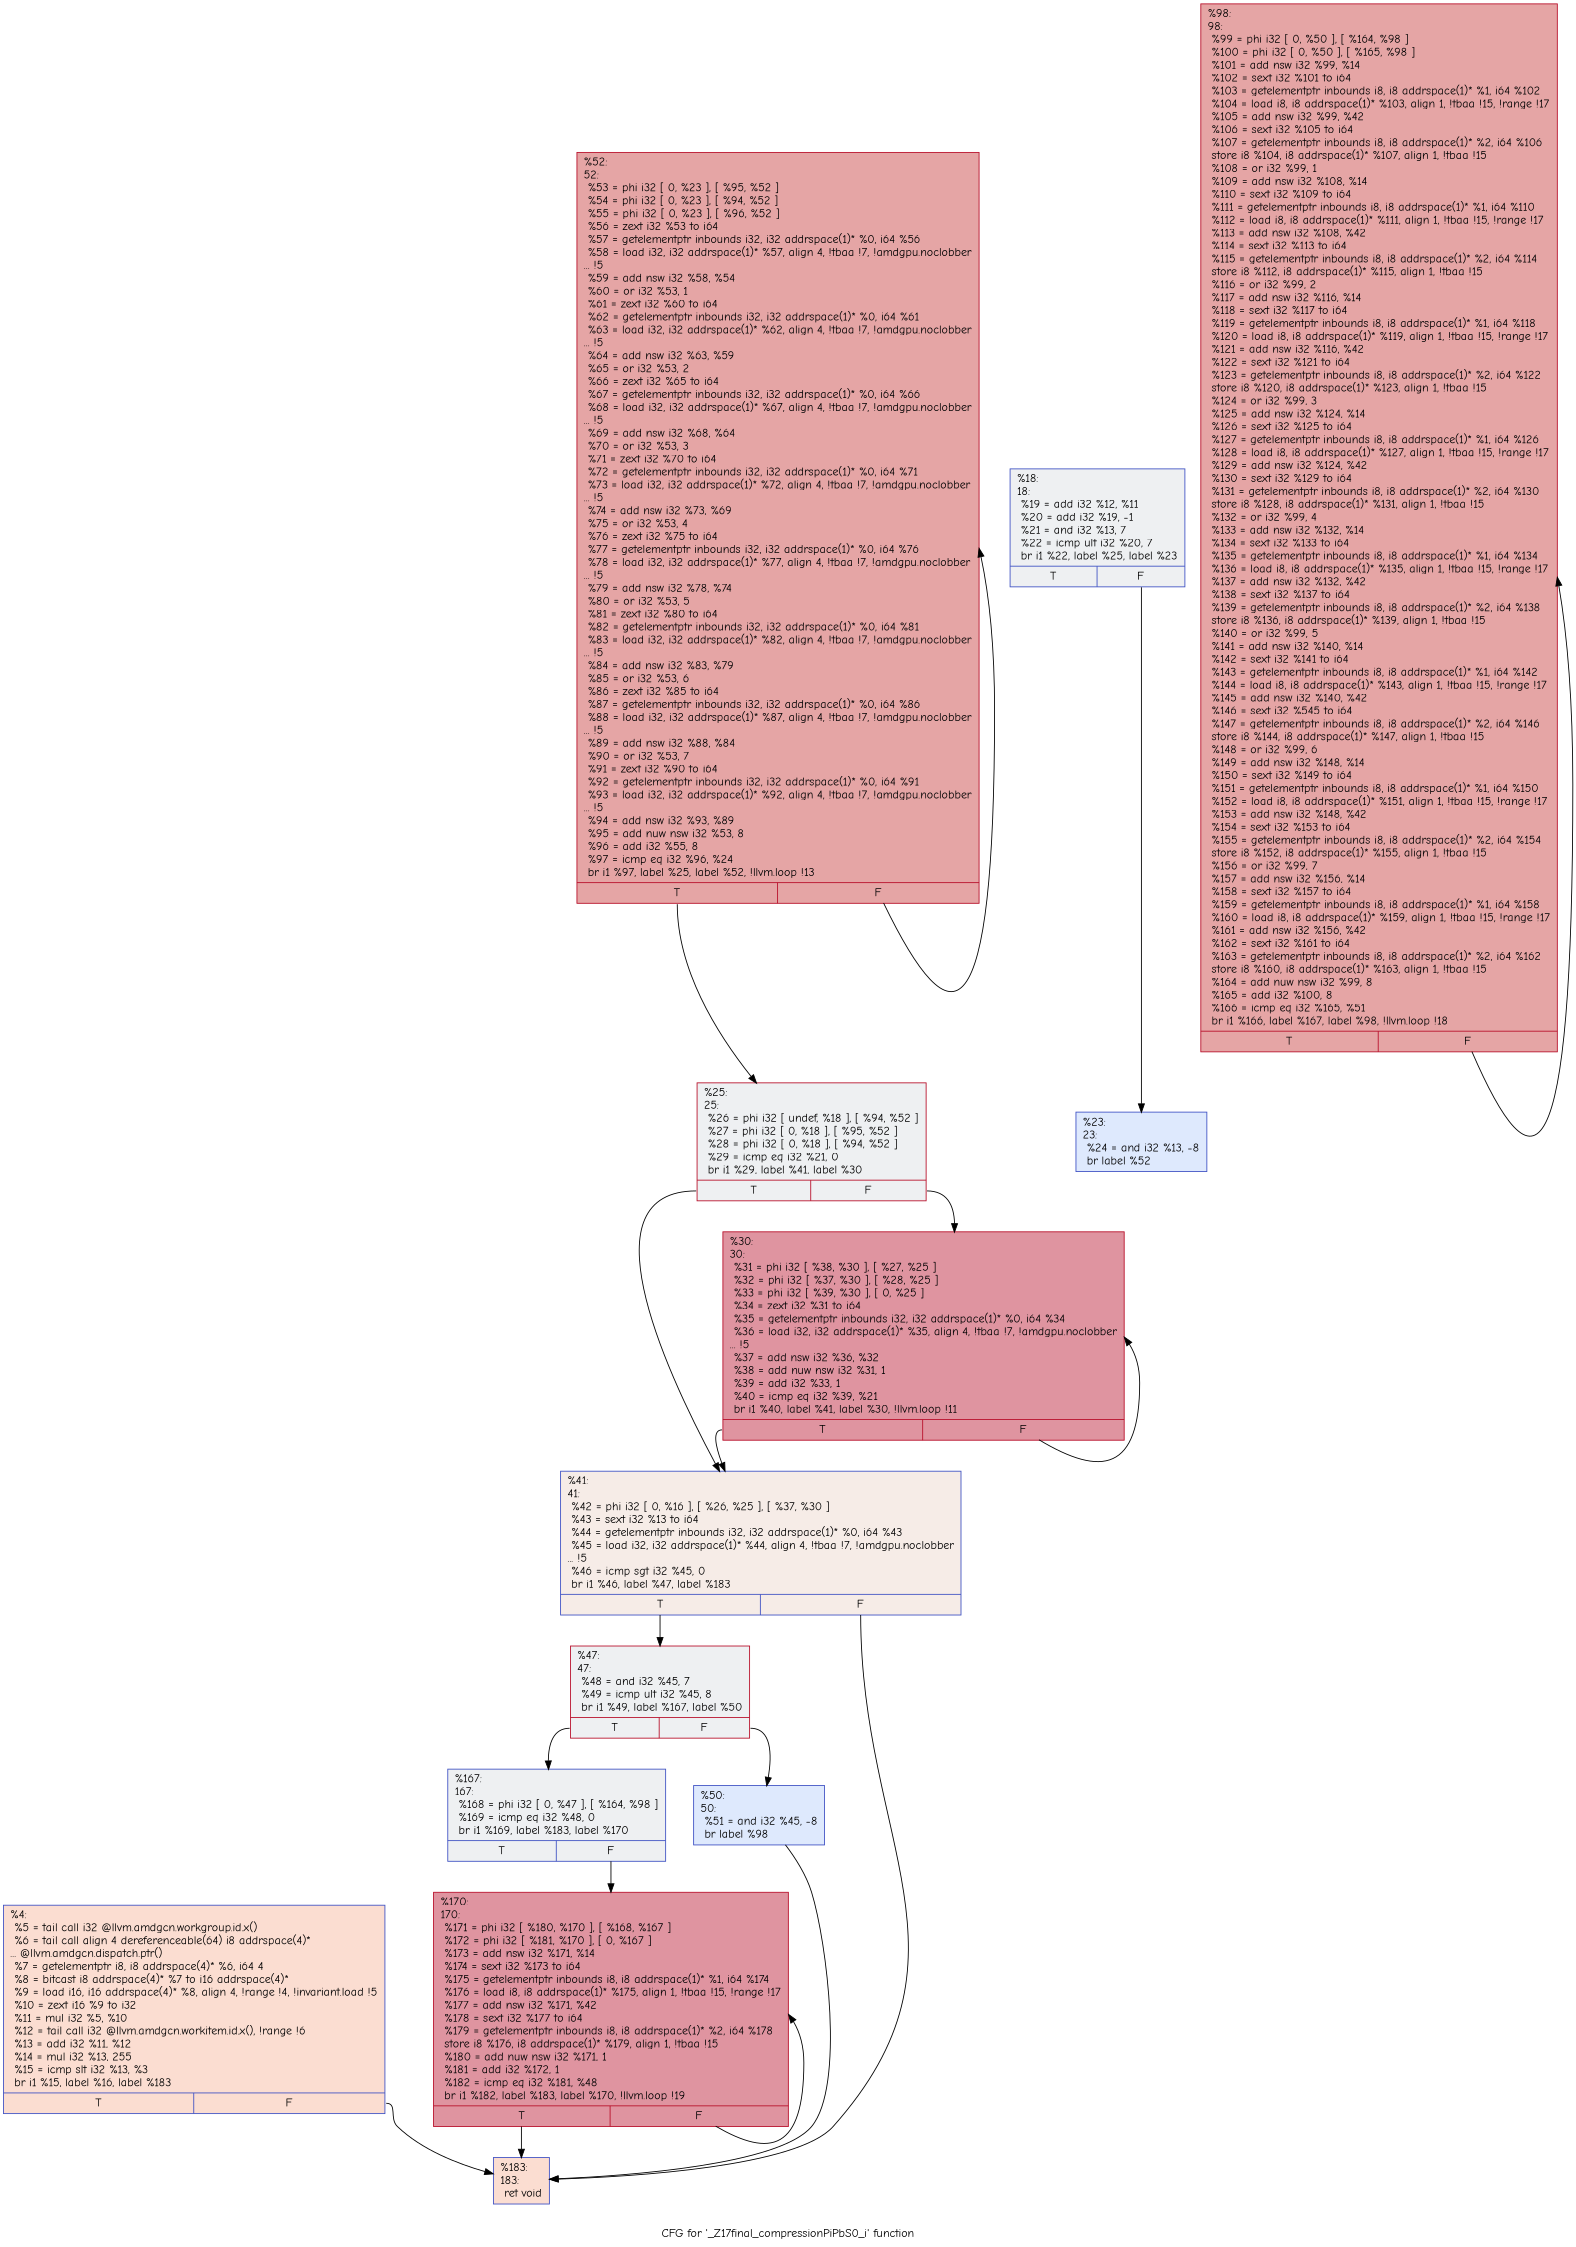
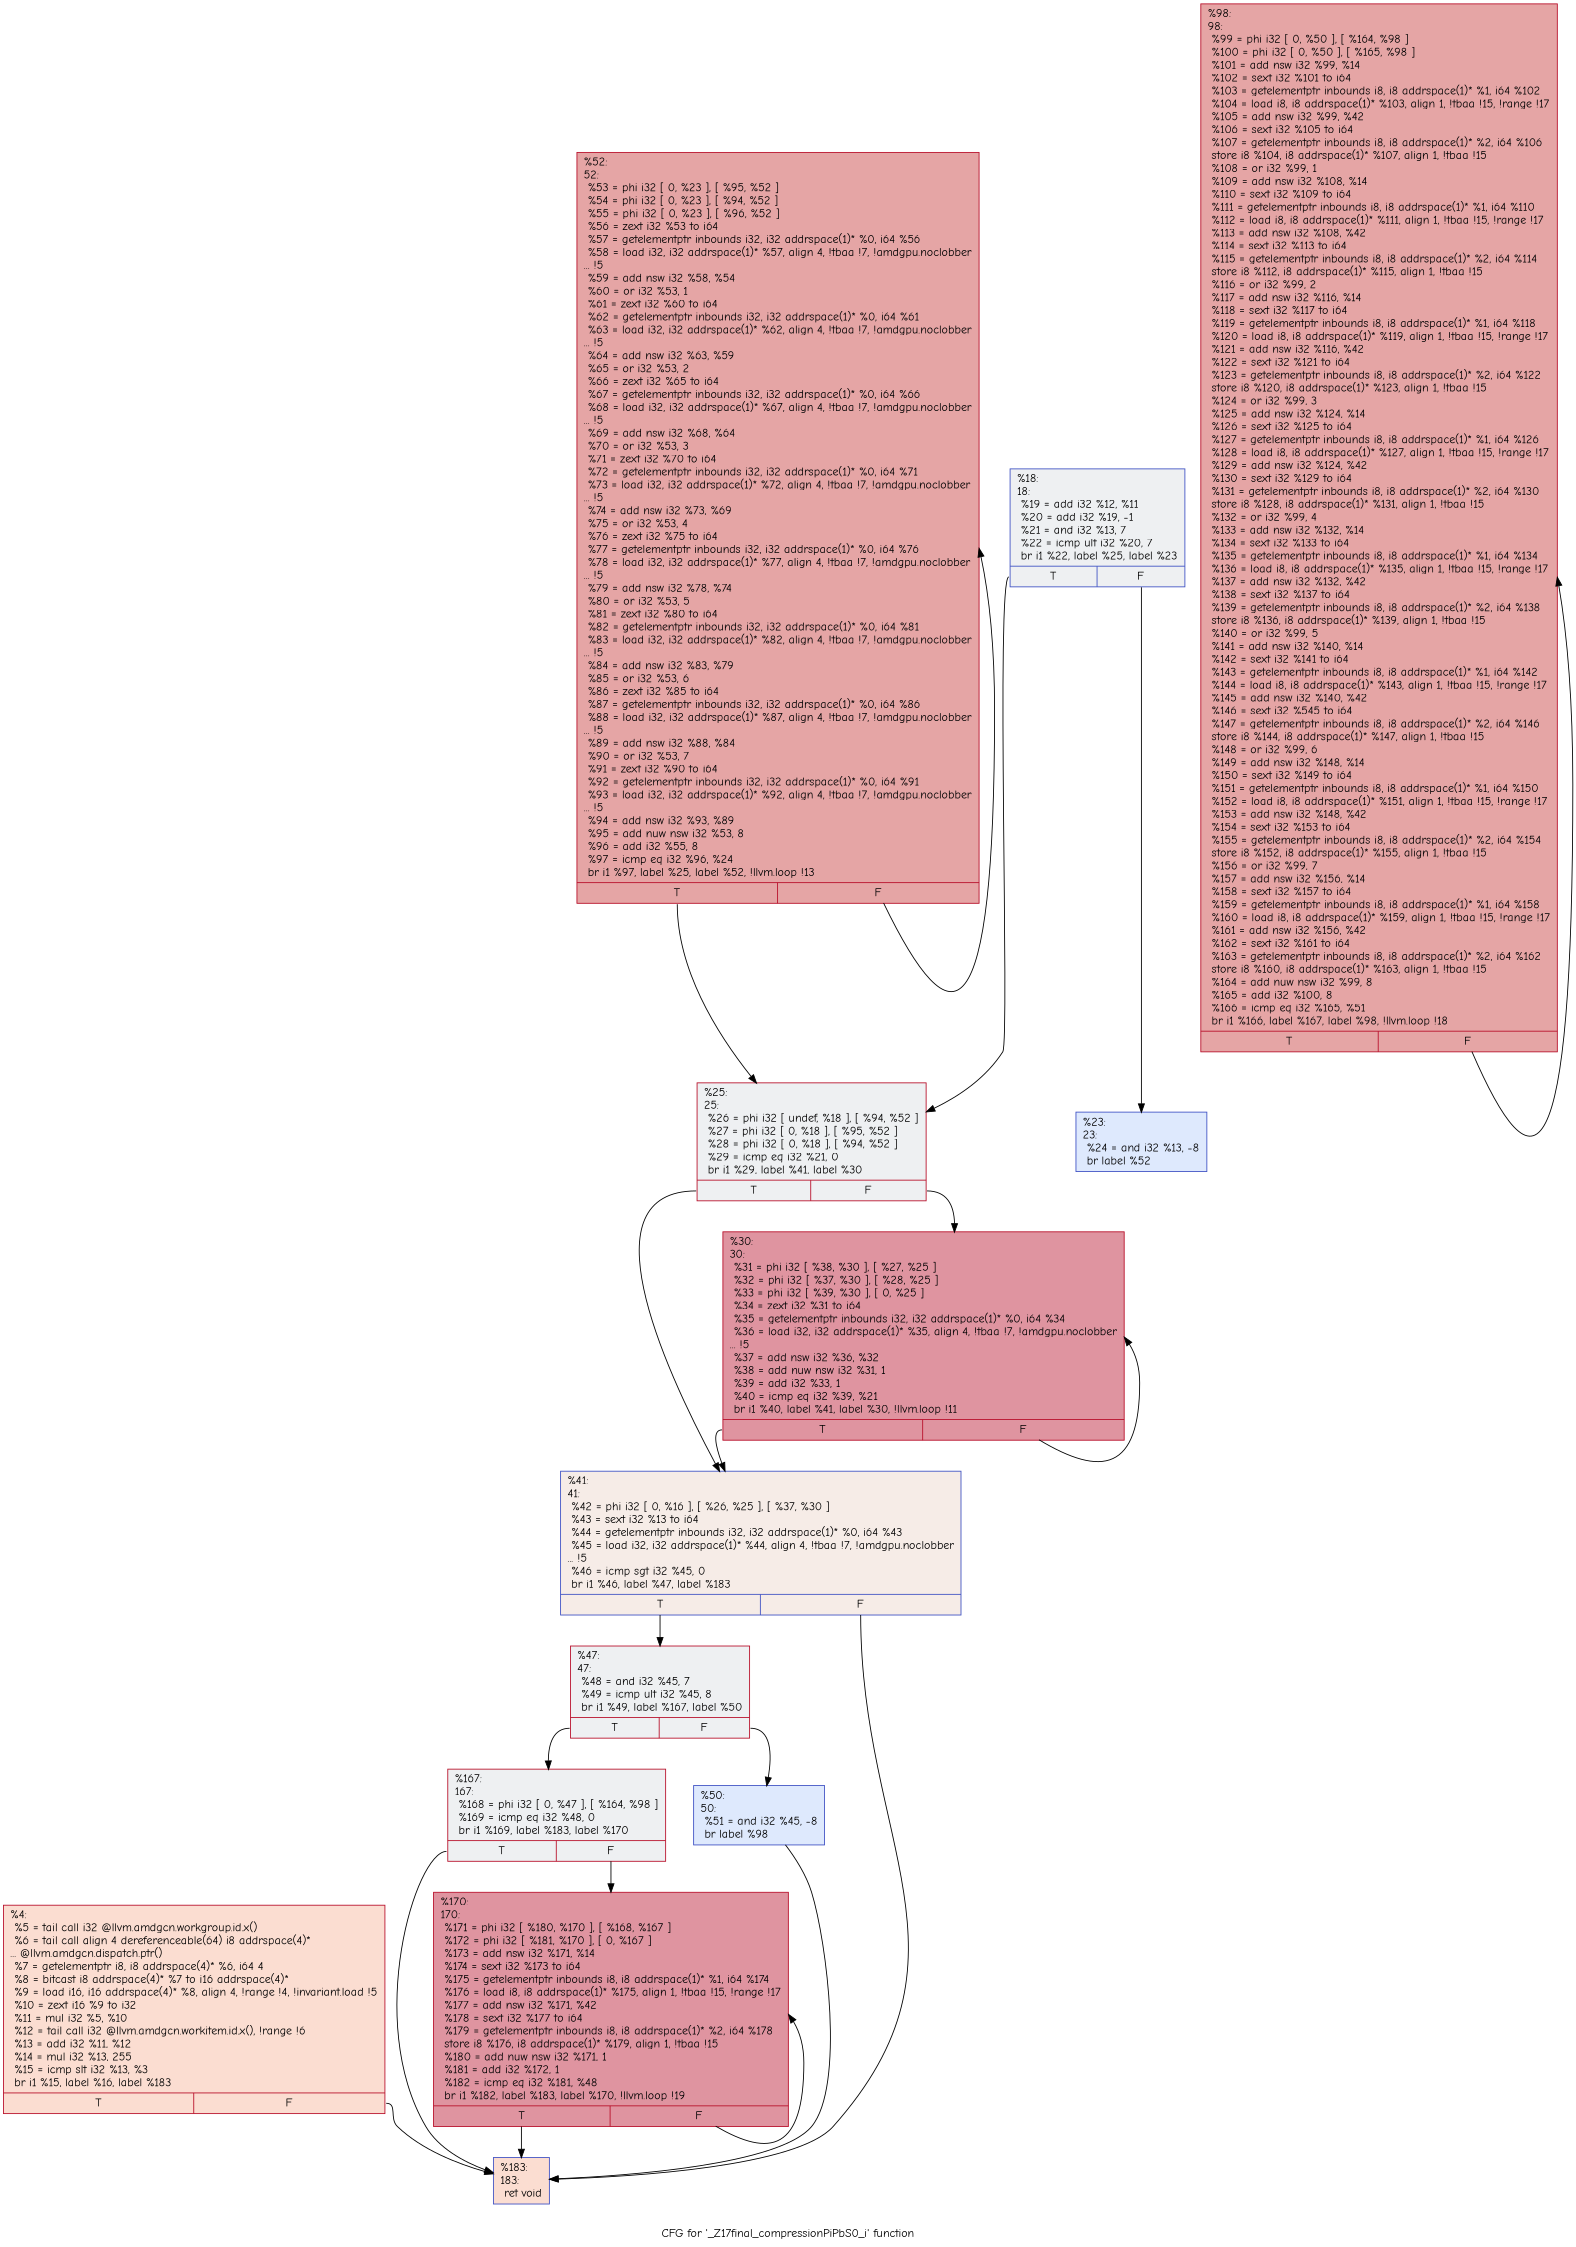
edge "%18:" -> "%25:": added
node "%167:": color #3d50c3ff -> #b70d28ff
node "%4:": color #3d50c3ff -> #b70d28ff
edge "%167:" -> "%183:": added
